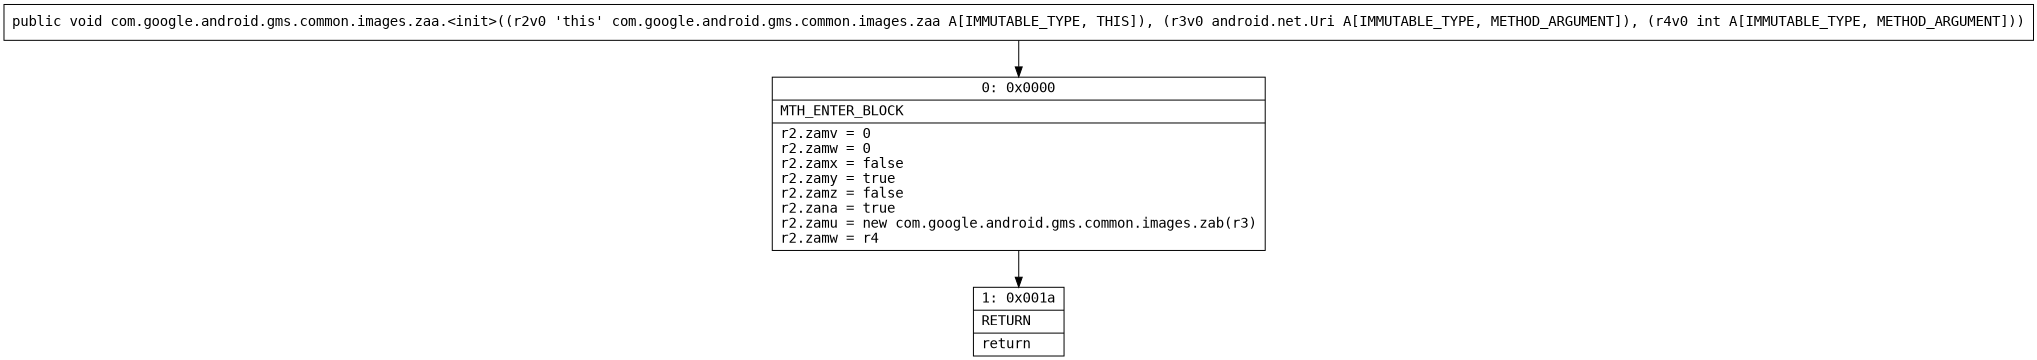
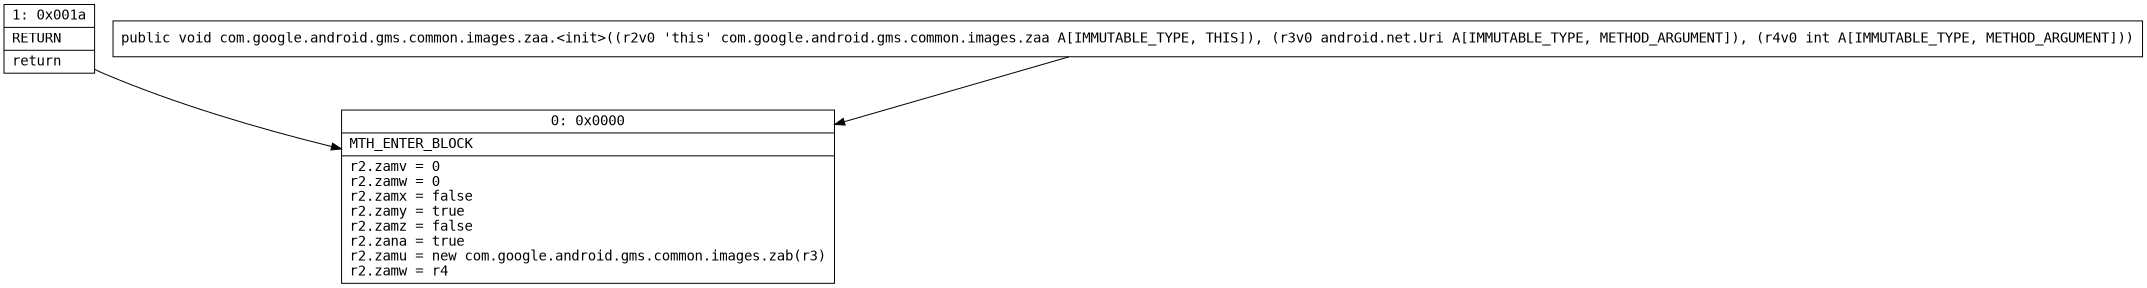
edge "0: 0x0000" -> "1: 0x001a": reversed
